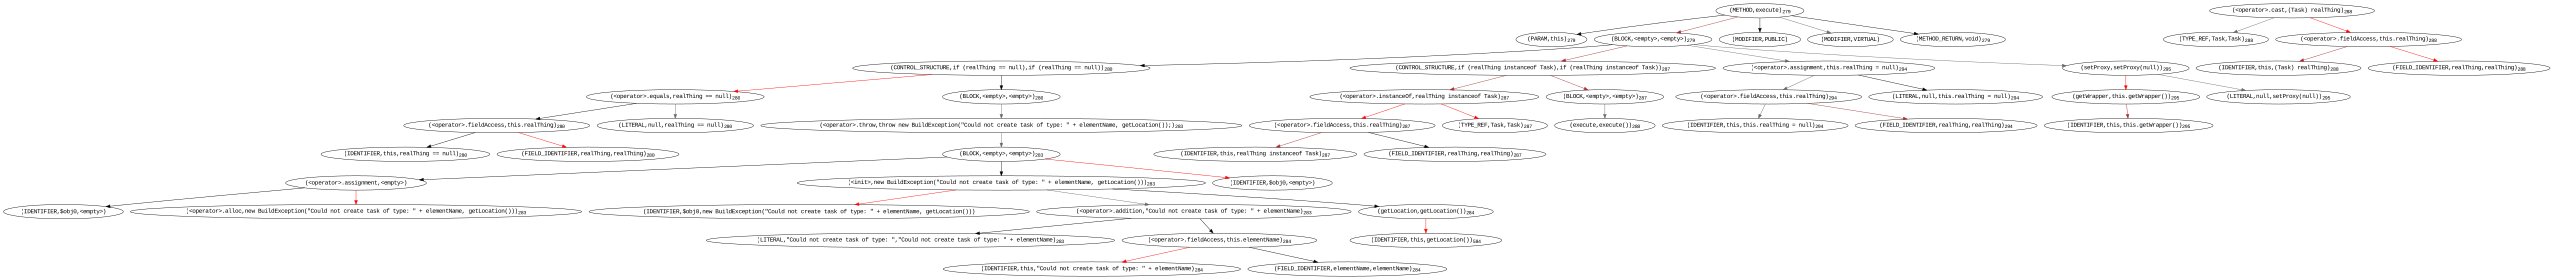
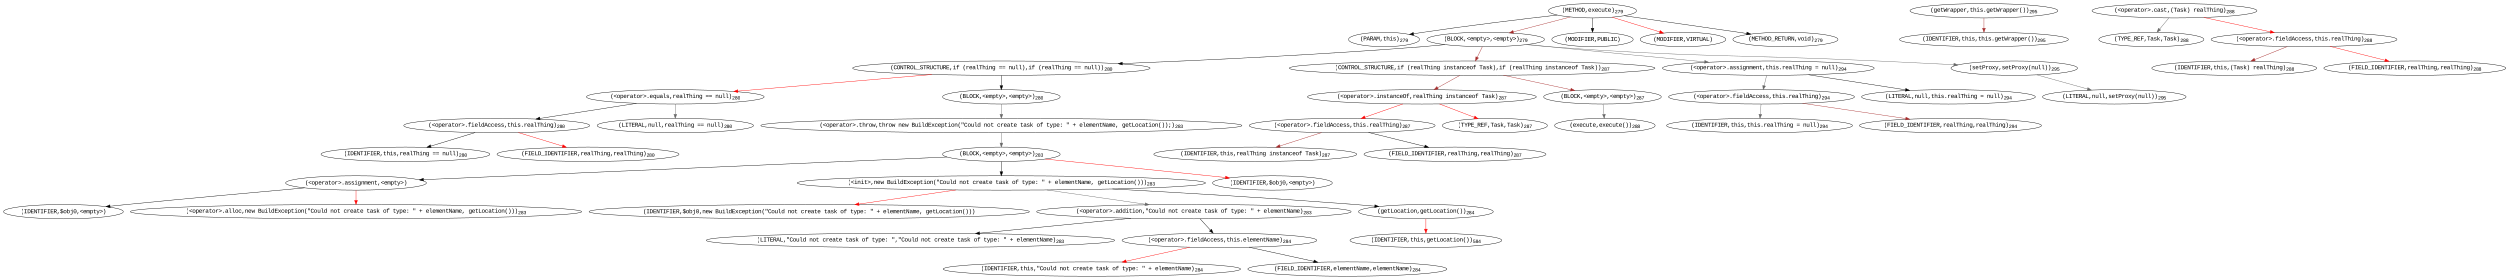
edge "(METHOD,execute)" -> "(MODIFIER,VIRTUAL)": color gray40 -> red
edge "(setProxy,setProxy(null))" -> "(getWrapper,this.getWrapper())": removed
